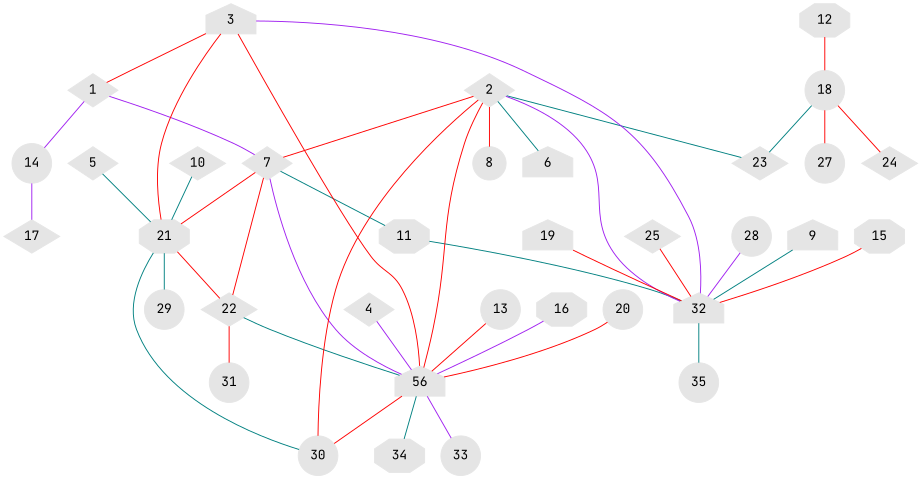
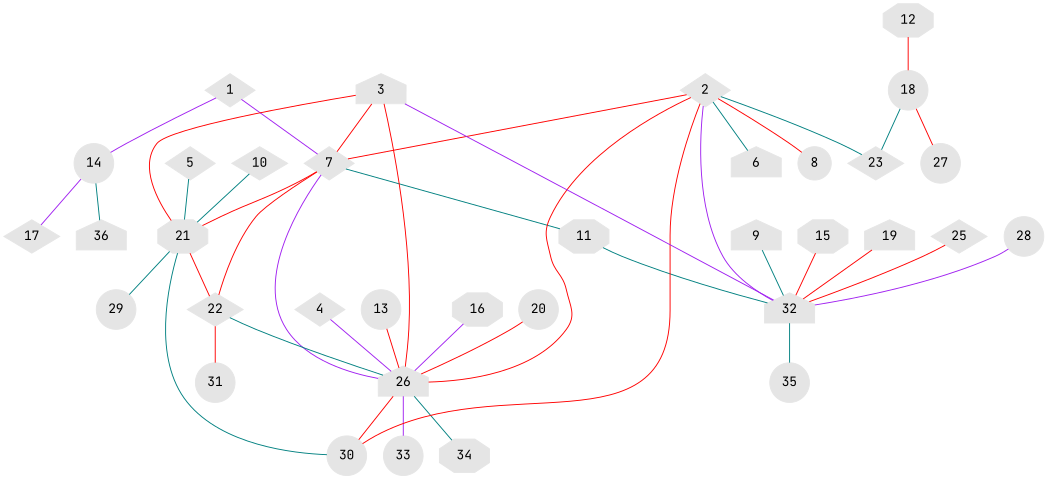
edge "3" -- "1": now "3" -- "7"
node "24": removed
node "36": added
node "56": label "56" -> "26"
